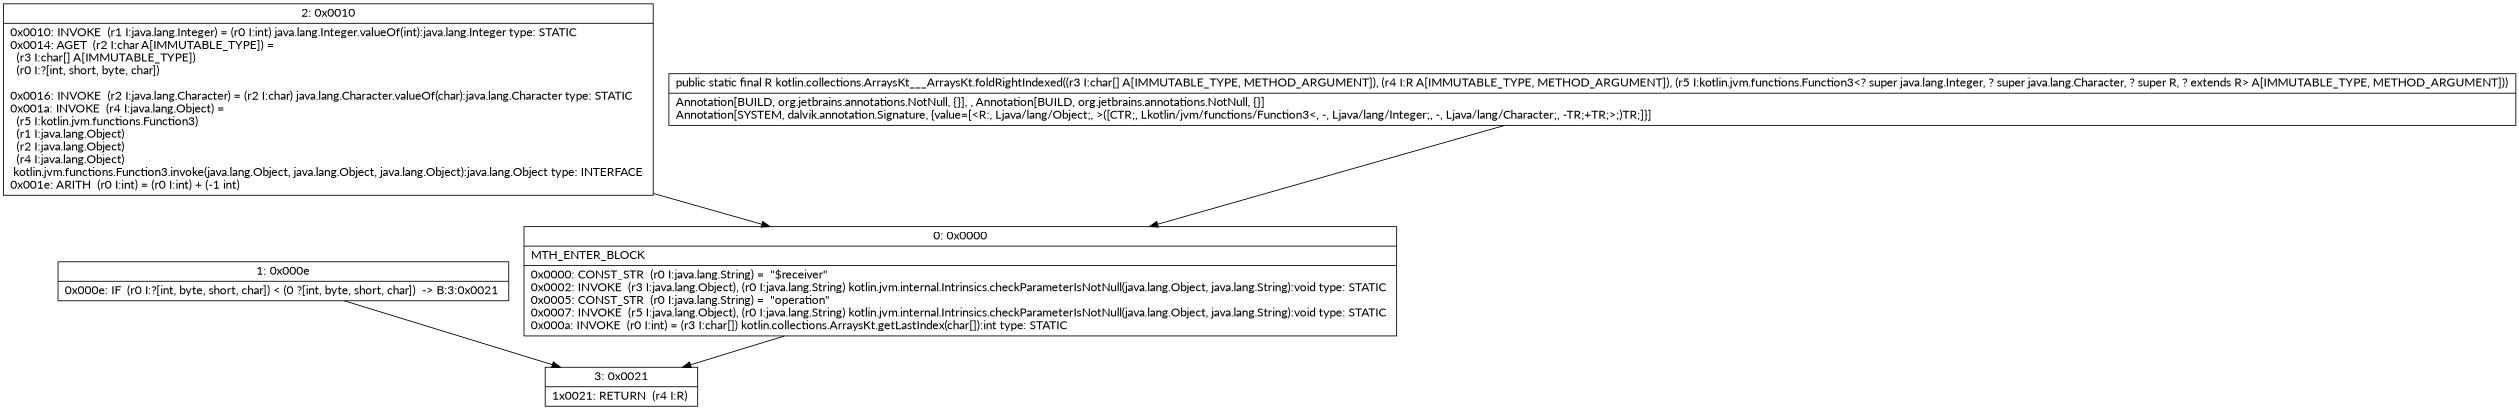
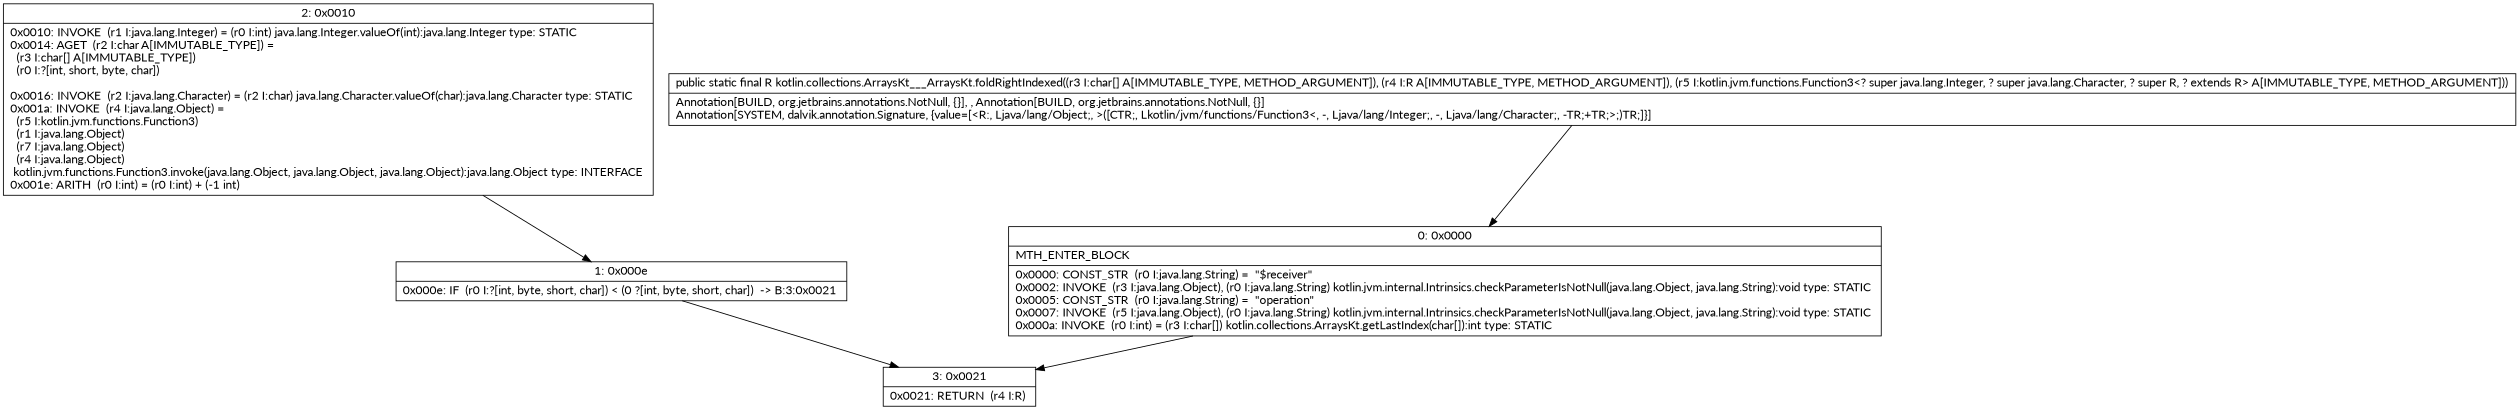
node "2: 0x0010": text "(r2 I:java.lang.Object)" -> "(r7 I:java.lang.Object)"
edge "2: 0x0010" -> "0: 0x0000": now "2: 0x0010" -> "1: 0x000e"
node "3: 0x0021": text "1x0021: RETURN  (r4 I:R)" -> "0x0021: RETURN  (r4 I:R)"
